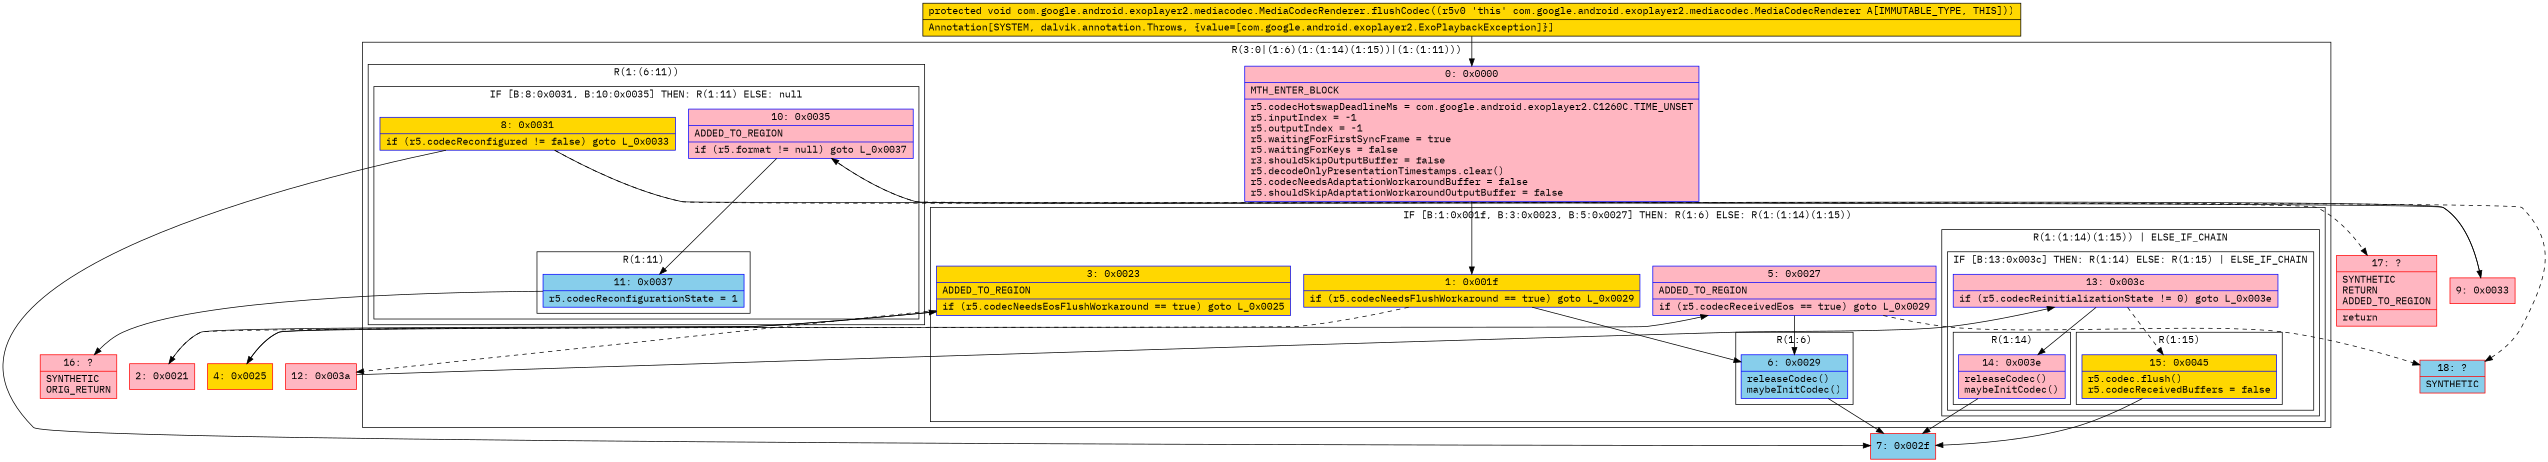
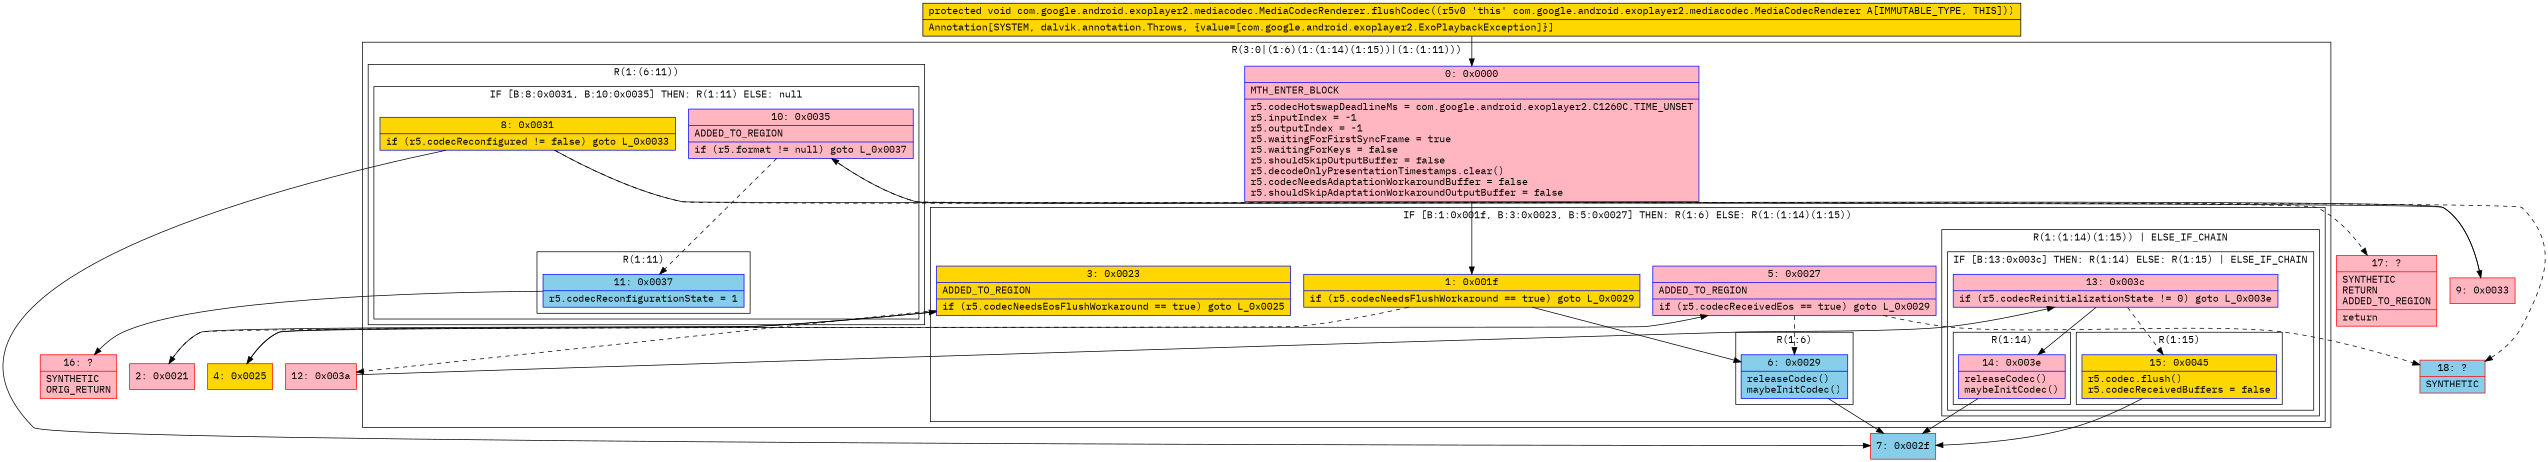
node "0: 0x0000": text "r3.shouldSkipOutputBuffer = false" -> "r5.shouldSkipOutputBuffer = false"
edge "10: 0x0035" -> "11: 0x0037": style solid -> dashed
edge "5: 0x0027" -> "6: 0x0029": style solid -> dashed
